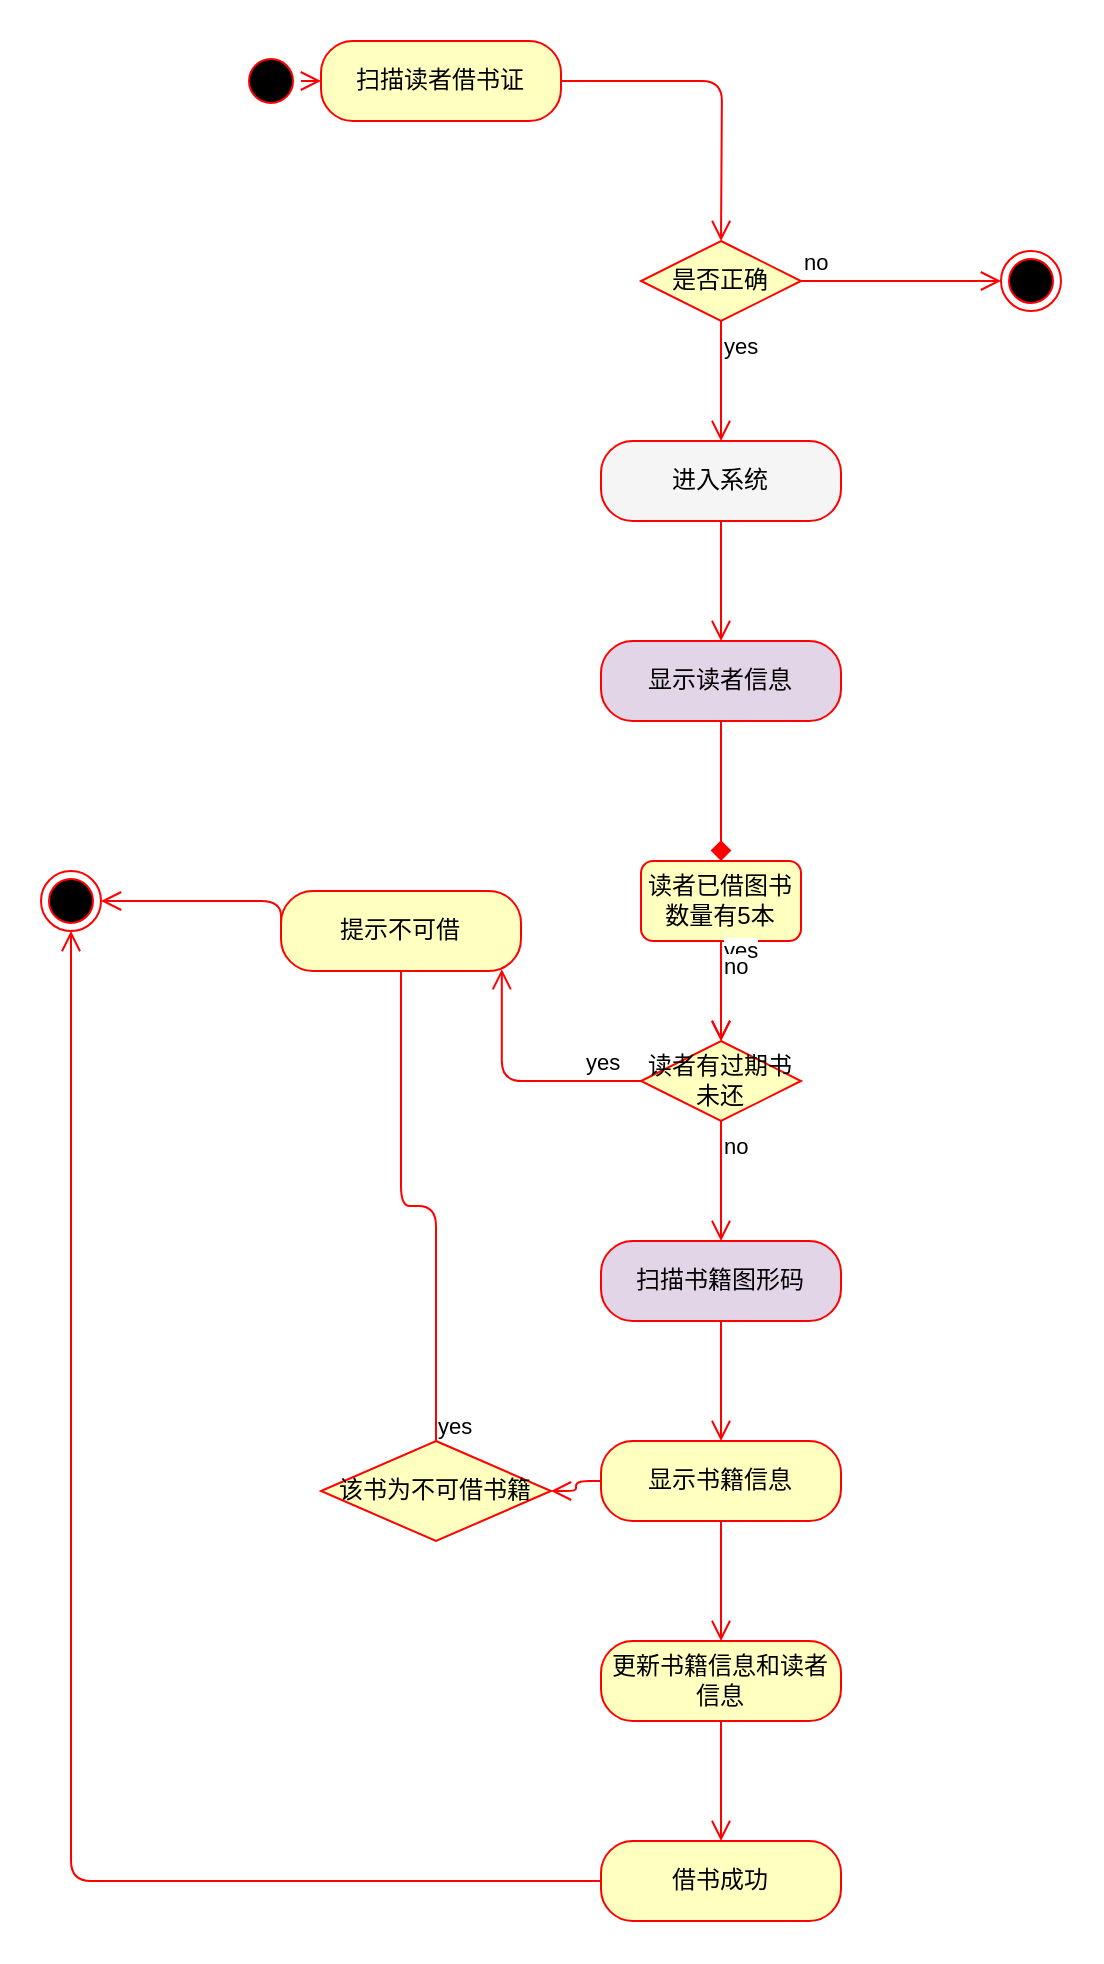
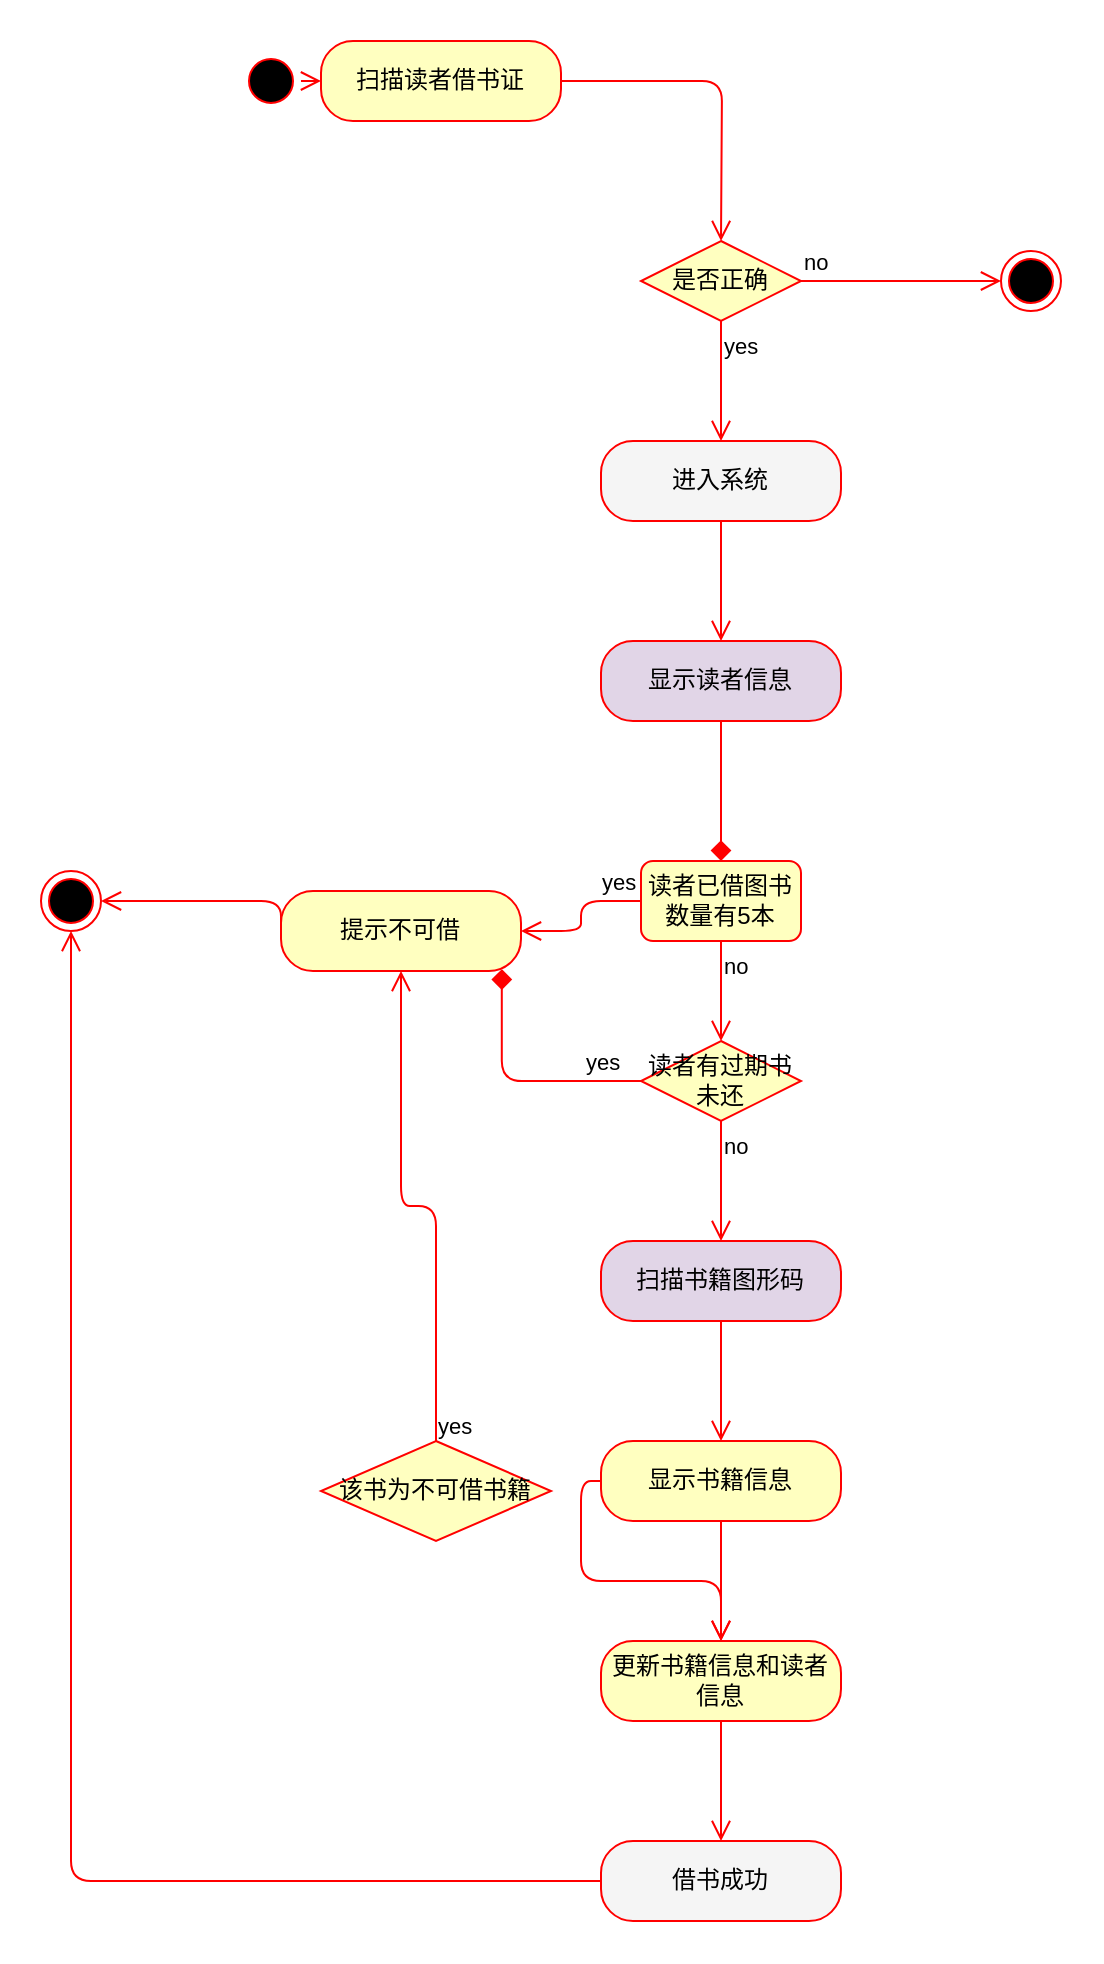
edge "提示不可借" -- "该书为不可借书籍": arrowhead none -> open
edge "读者有过期书未还" -> "提示不可借": arrowhead open -> diamond
edge "读者已借图书数量有5本" -> "读者有过期书未还": now "读者已借图书数量有5本" -> "提示不可借"
edge "显示书籍信息" -> "该书为不可借书籍": now "显示书籍信息" -> "更新书籍信息和读者信息"
node "借书成功": fillcolor #ffffc0 -> #f5f5f5
